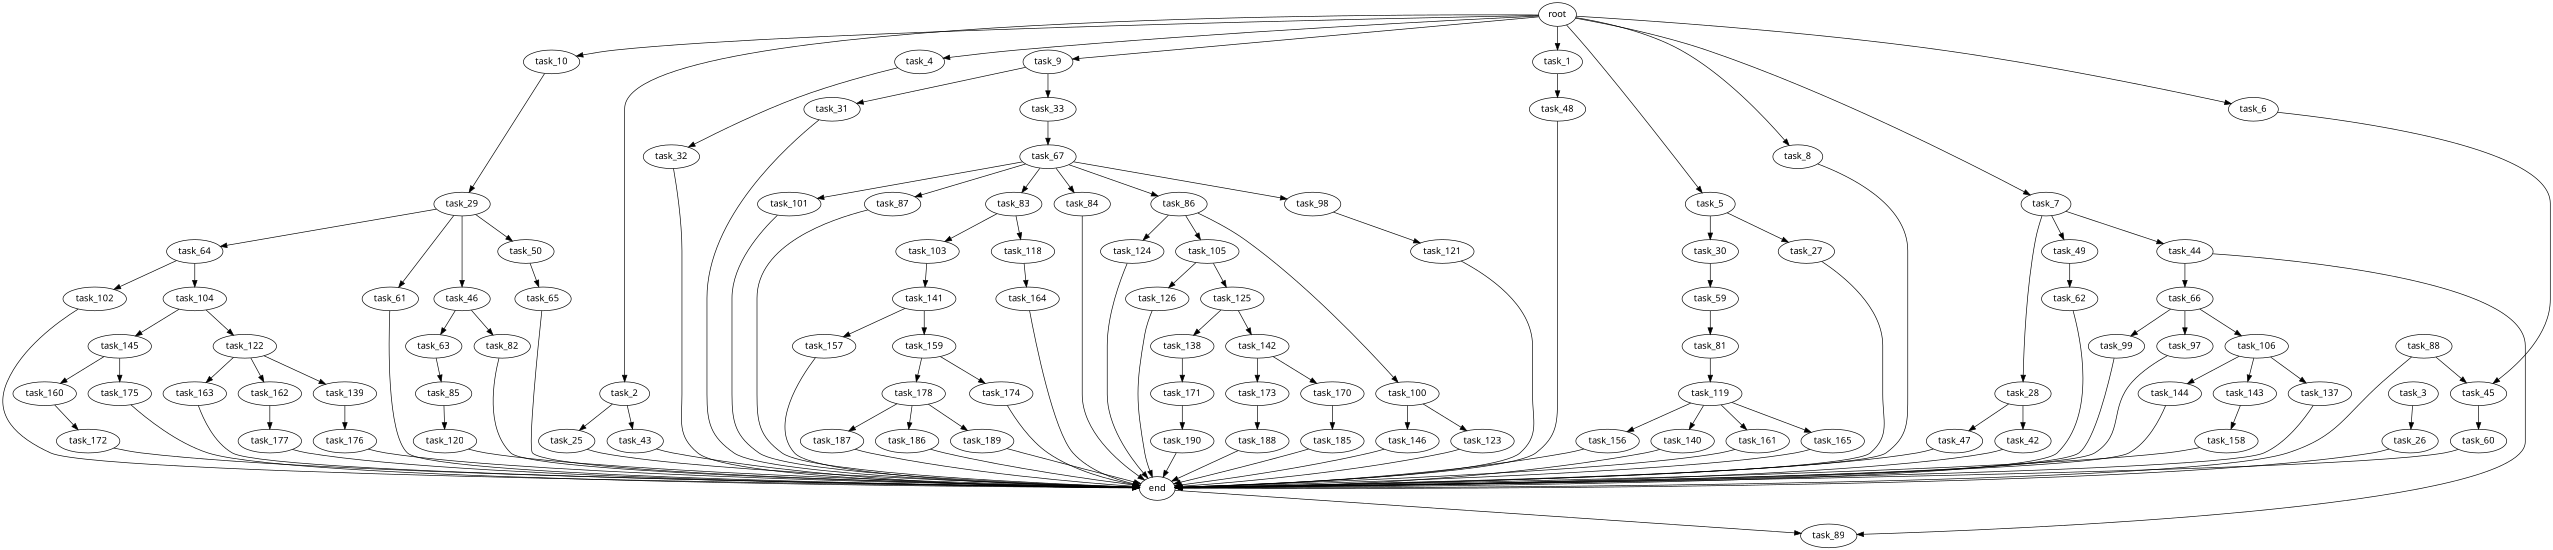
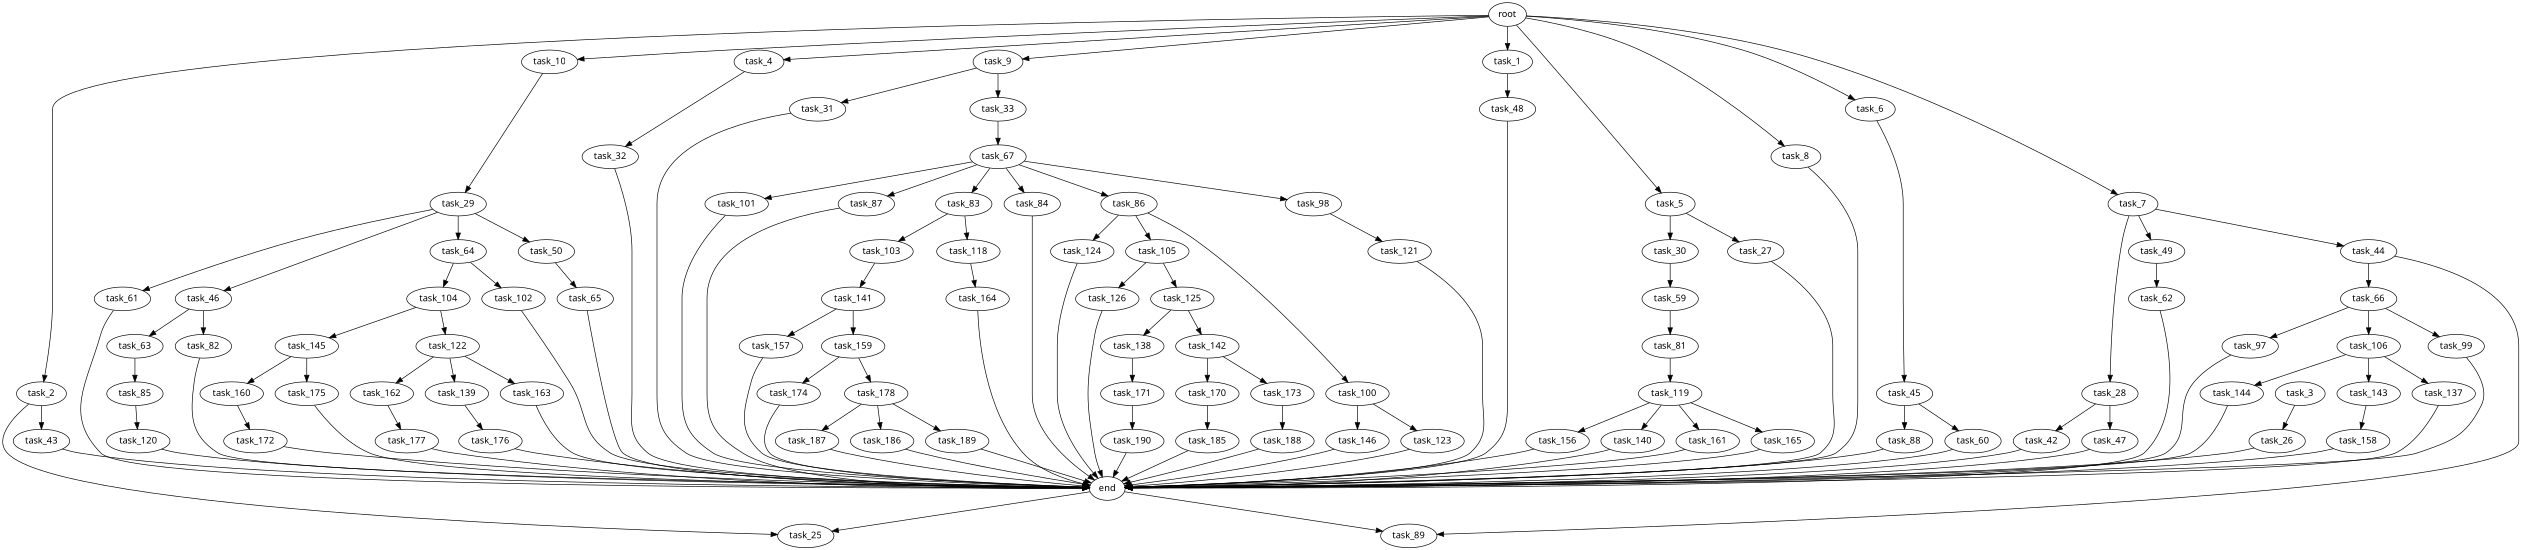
edge "task_88" -> "task_45": reversed
edge "task_25" -> "end": reversed
